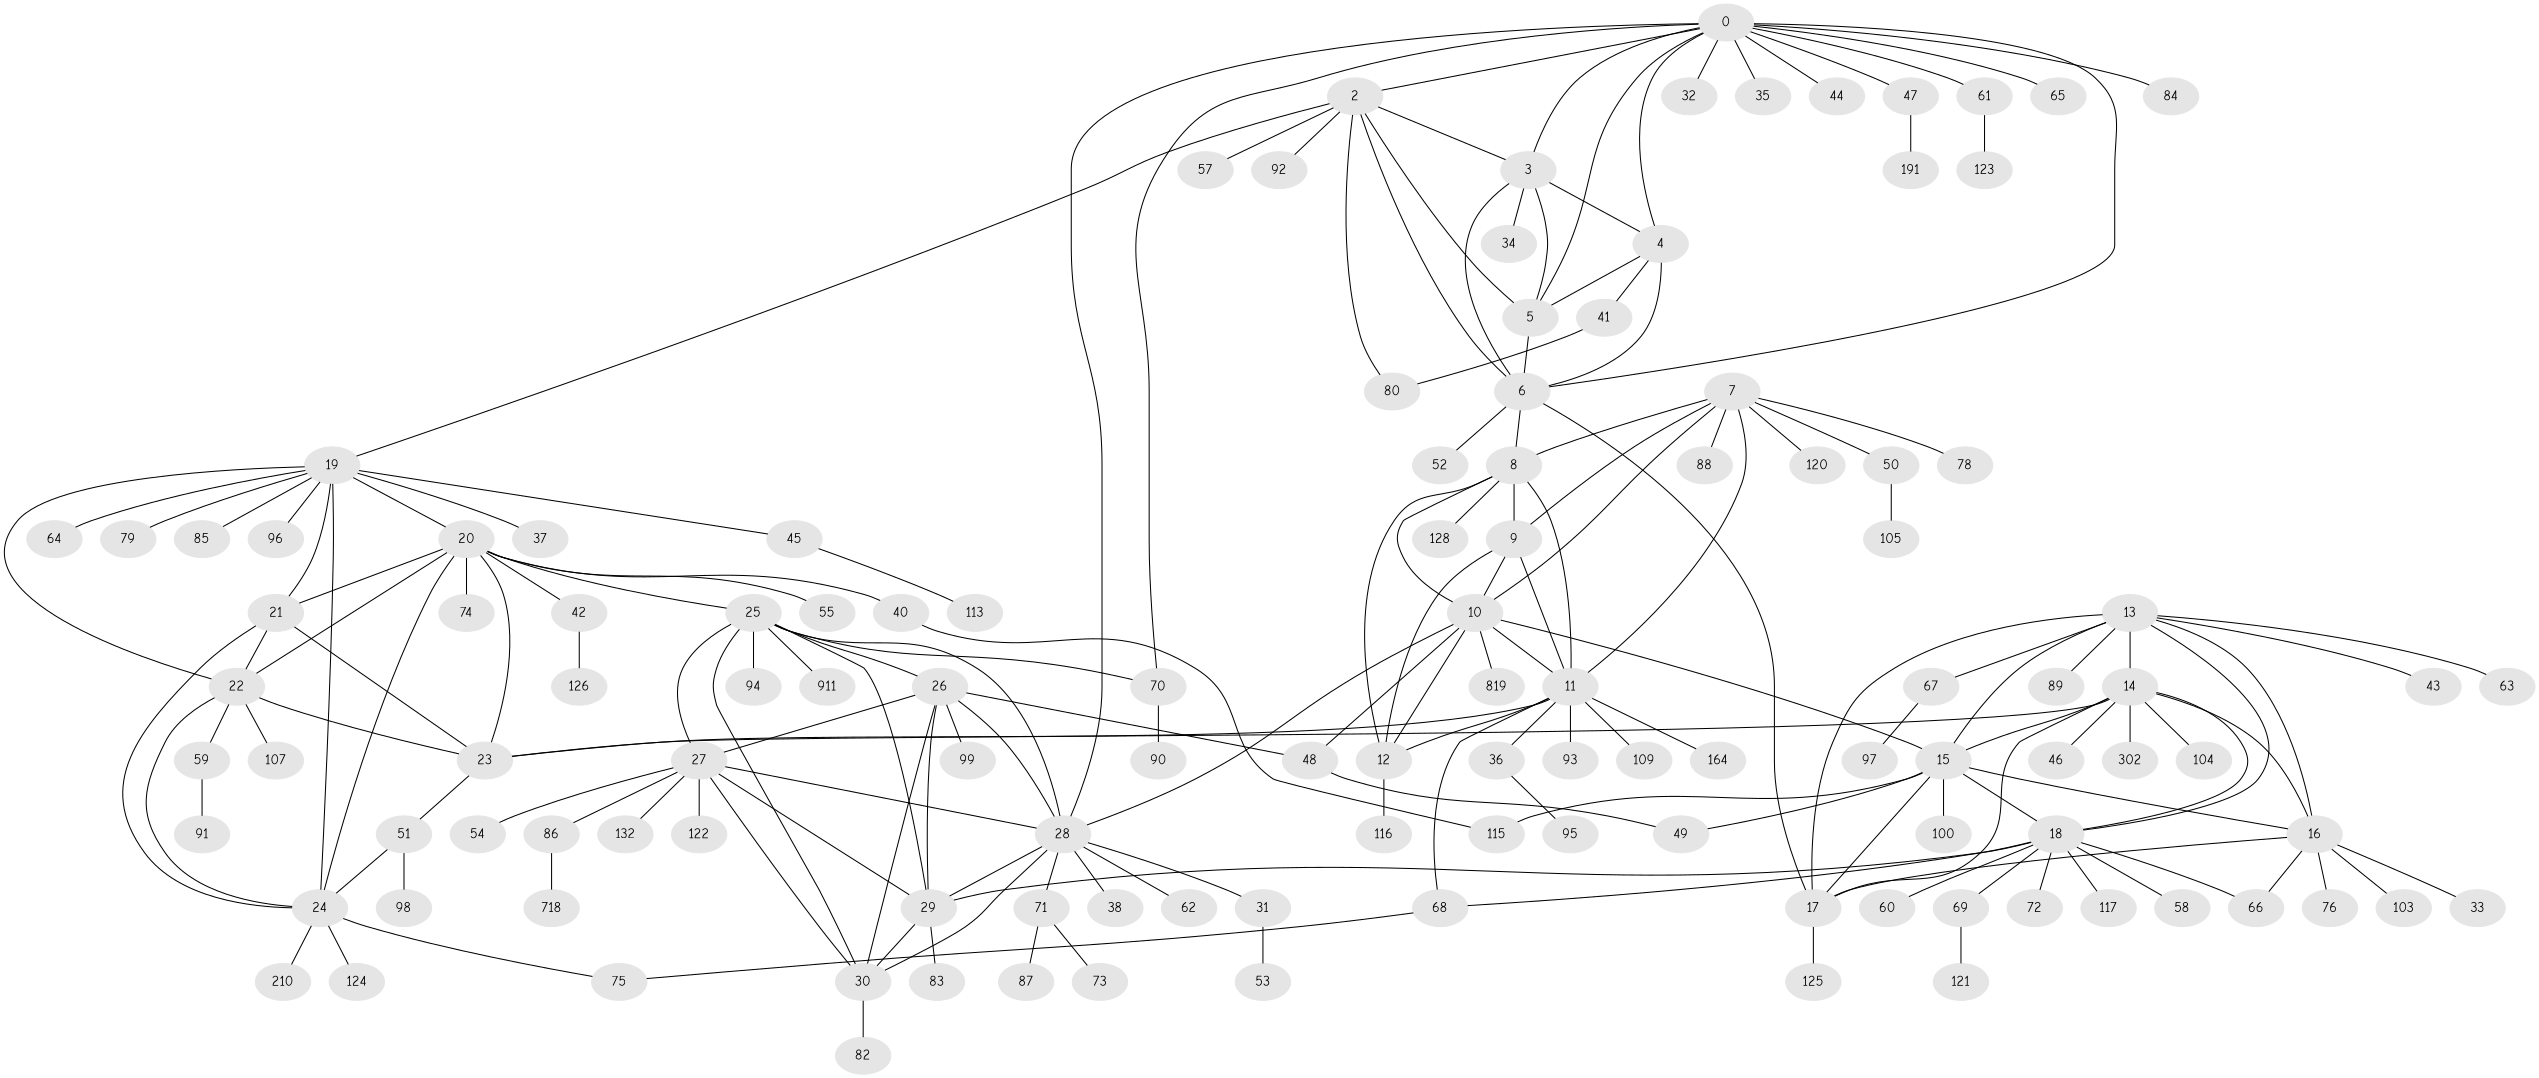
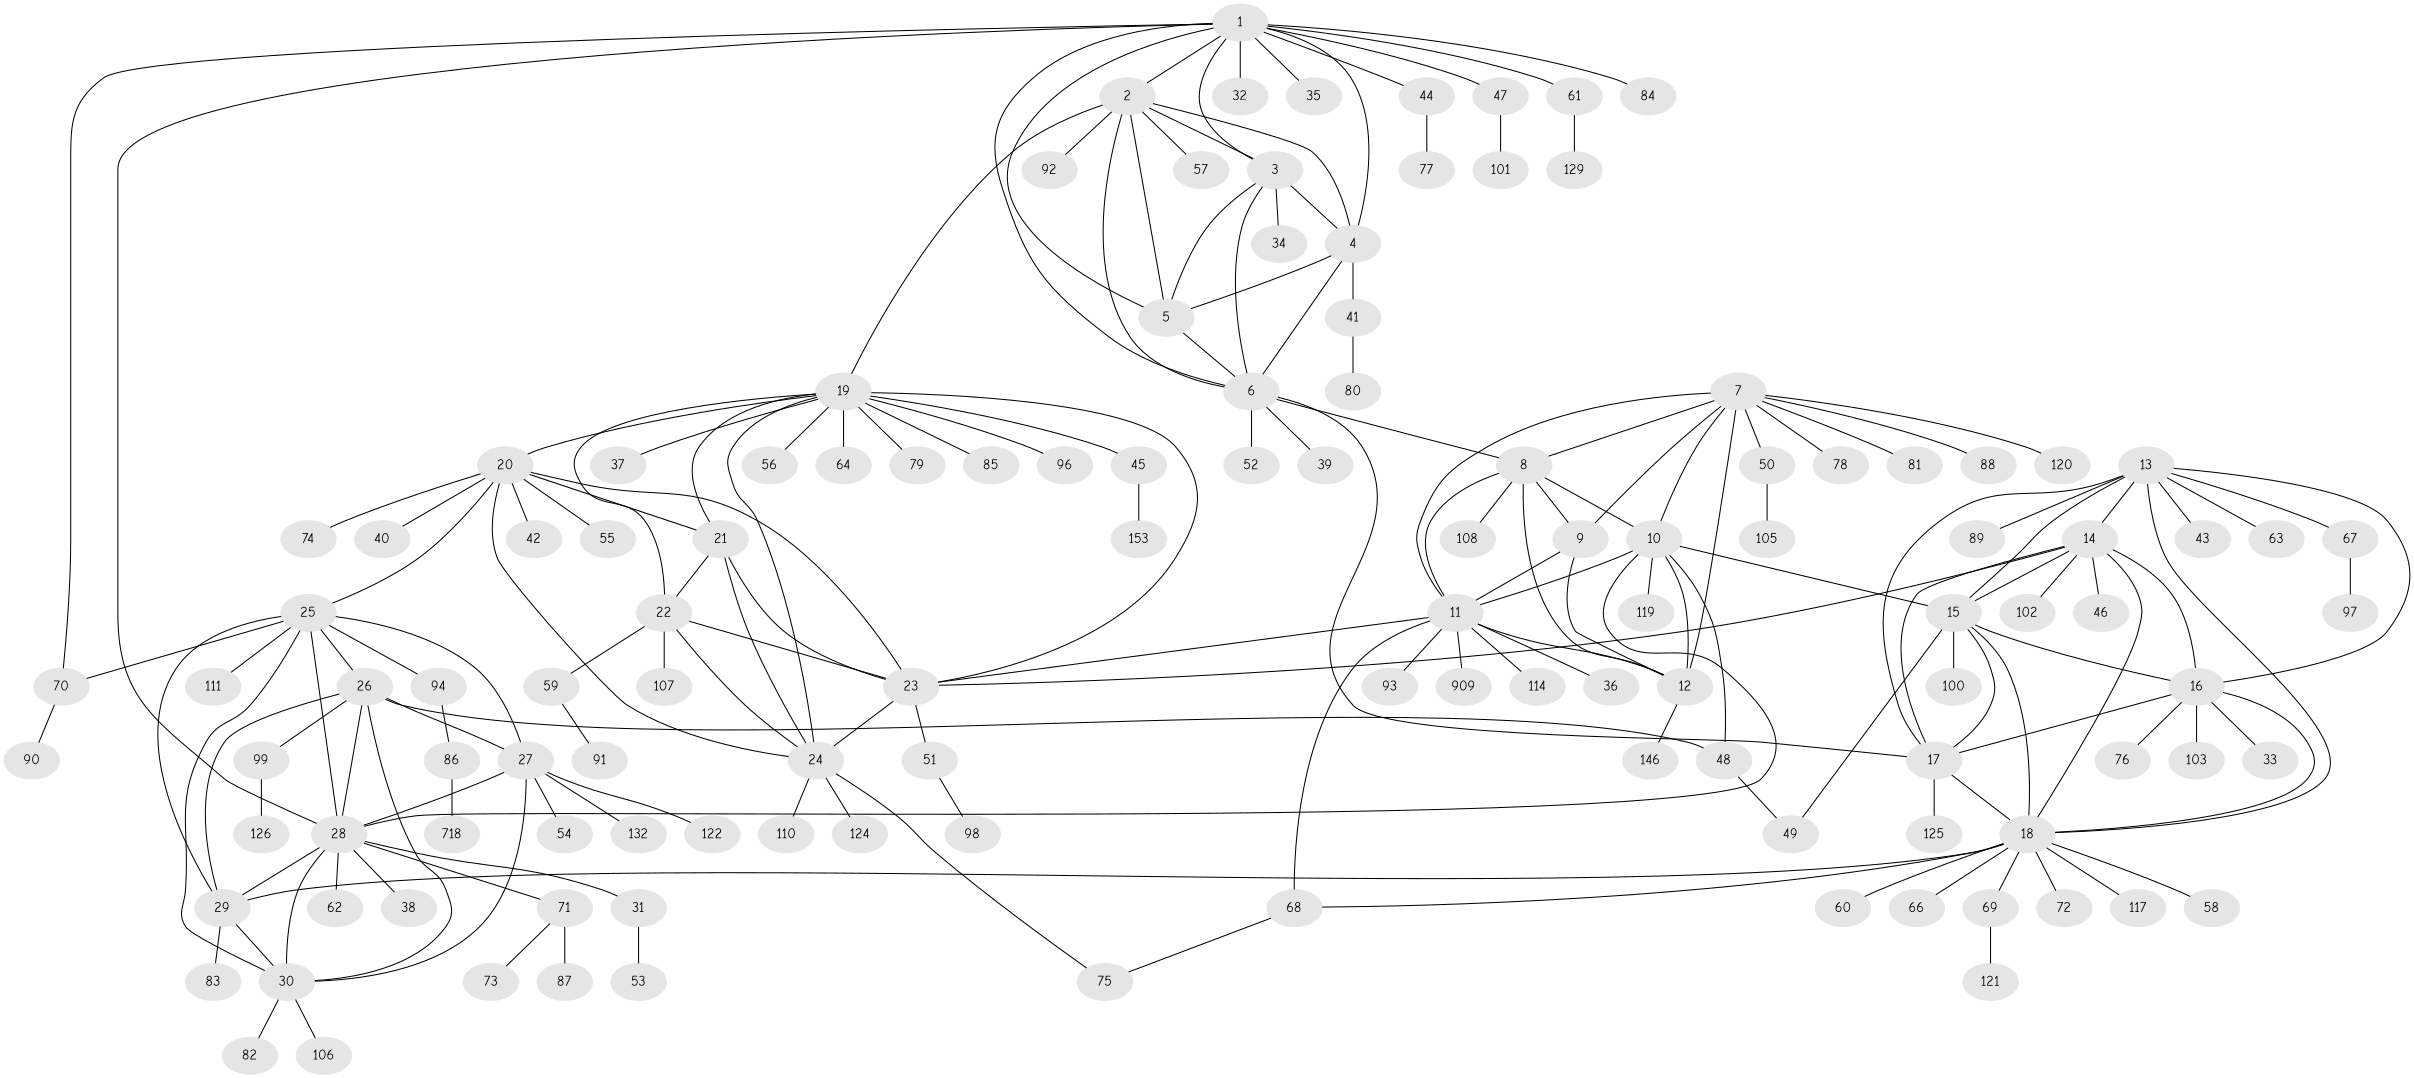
node "0": label "0" -> "1"
node "65": removed
node "77": added
node "191": label "191" -> "101"
node "123": label "123" -> "129"
edge "2" -- "80": now "2" -- "4"
node "56": added
node "39": added
node "81": added
edge "19" -- "23": added
node "128": label "128" -> "108"
edge "7" -- "12": added
edge "9" -- "10": removed
edge "20" -- "22": removed
node "113": label "113" -> "153"
edge "42" -- "126": now "99" -- "126"
node "911": label "911" -> "111"
node "819": label "819" -> "119"
node "109": label "109" -> "909"
node "164": label "164" -> "114"
node "302": label "302" -> "102"
node "104": removed
edge "27" -- "86": now "94" -- "86"
edge "17" -- "18": added
edge "27" -- "29": removed
node "116": label "116" -> "146"
node "115": removed
node "95": removed
edge "51" -- "24": now "23" -- "24"
edge "16" -- "66": now "16" -- "18"
node "210": label "210" -> "110"
node "106": added
